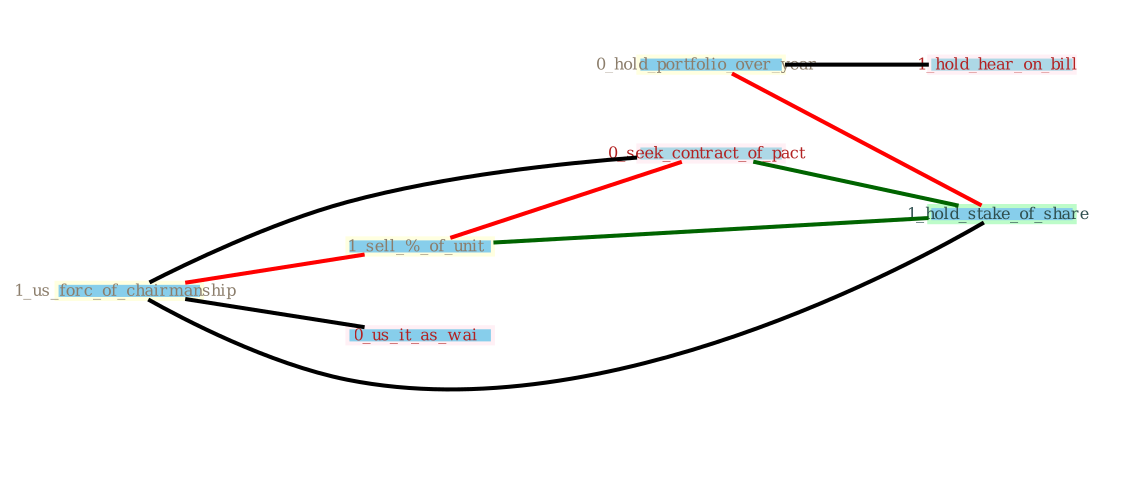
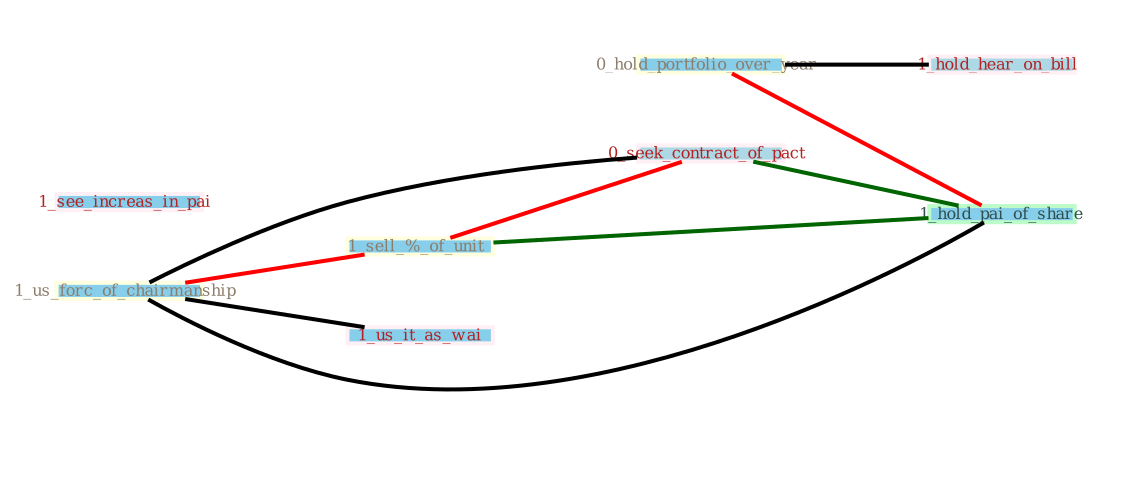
node "1_see_increas_in_pai": added
node "1_hold_stake_of_share": label "1_hold_stake_of_share" -> "1_hold_pai_of_share"
node "0_us_it_as_wai": label "0_us_it_as_wai" -> "1_us_it_as_wai"
